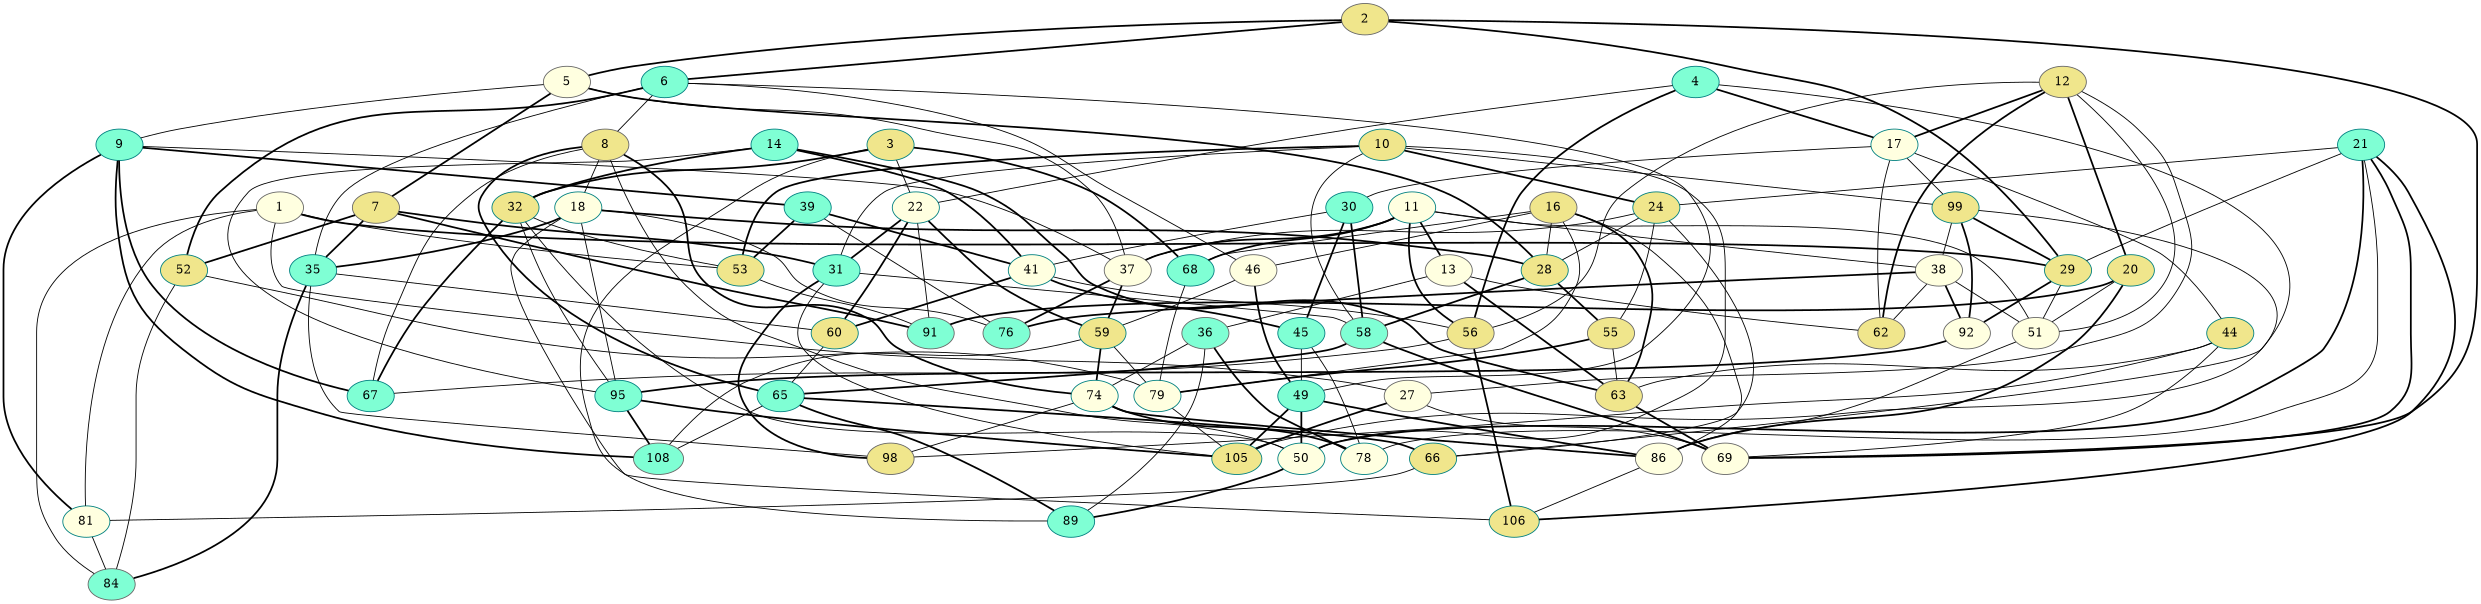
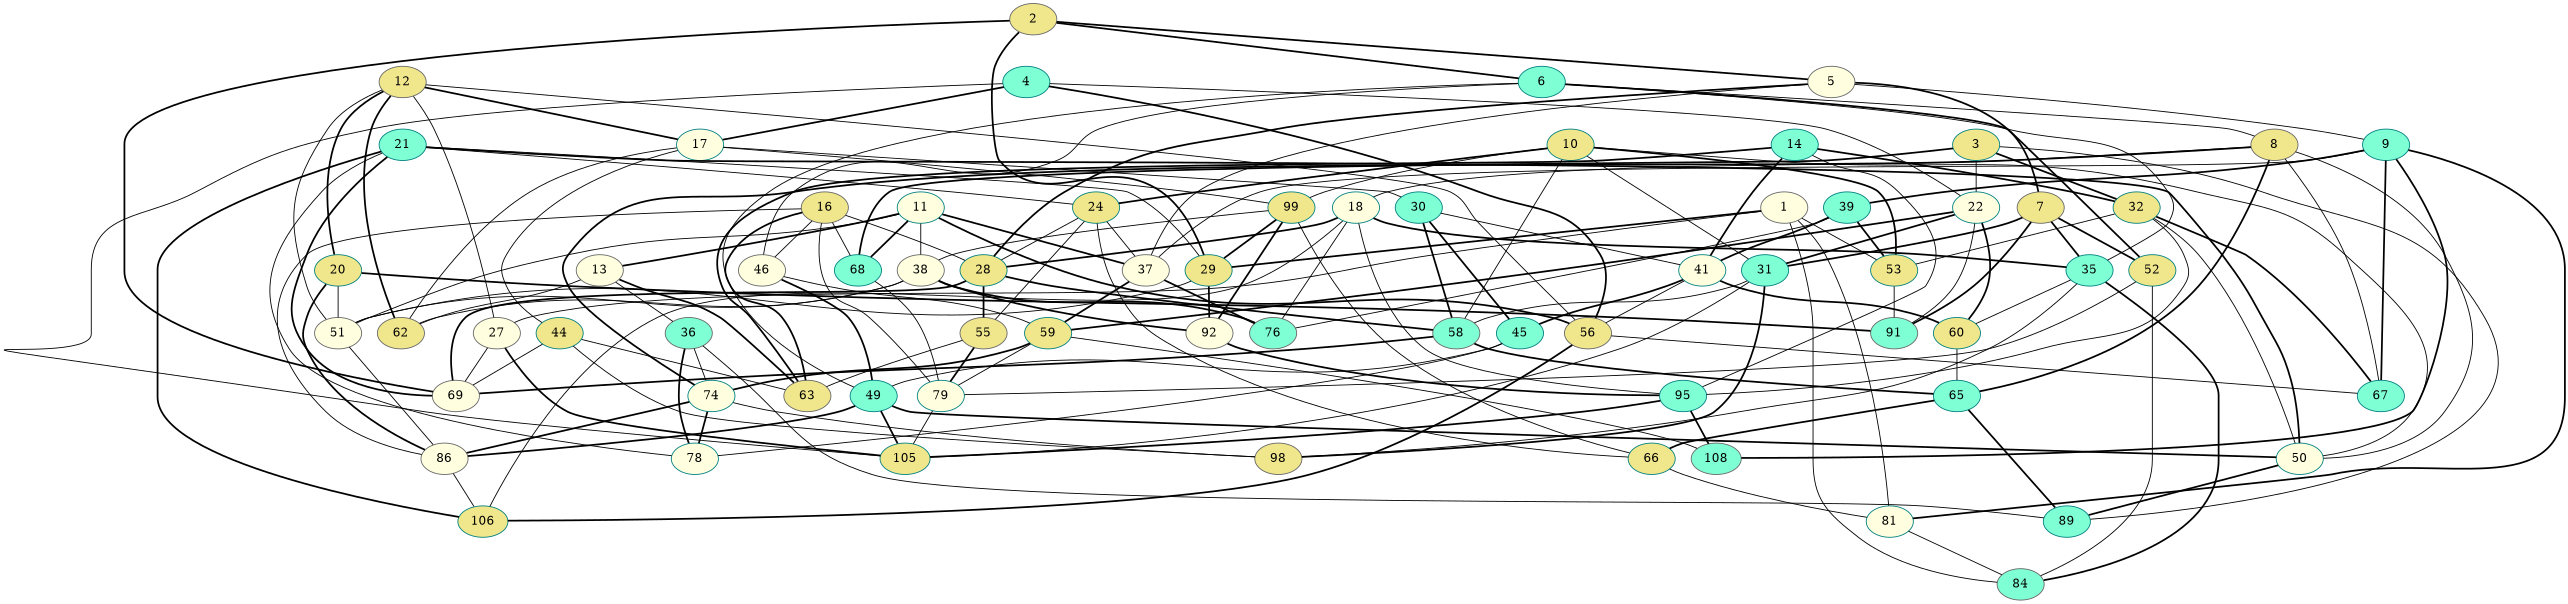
edge "65" -- "108": removed
edge "63" -- "69": now "28" -- "69"
